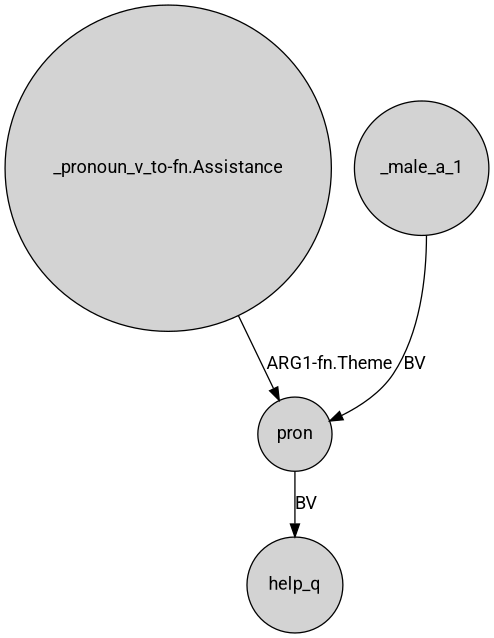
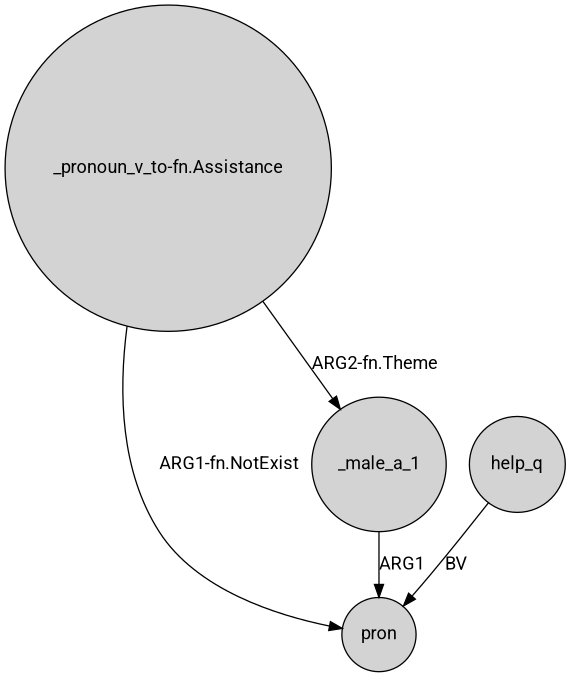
edge "_pronoun_v_to-fn.Assistance" -> "_male_a_1": added, label "ARG2-fn.Theme"
edge "_pronoun_v_to-fn.Assistance" -> "pron": label "ARG1-fn.Theme" -> "ARG1-fn.NotExist"
edge "_male_a_1" -> "pron": label "BV" -> "ARG1"
edge "pron" -> "help_q": reversed
